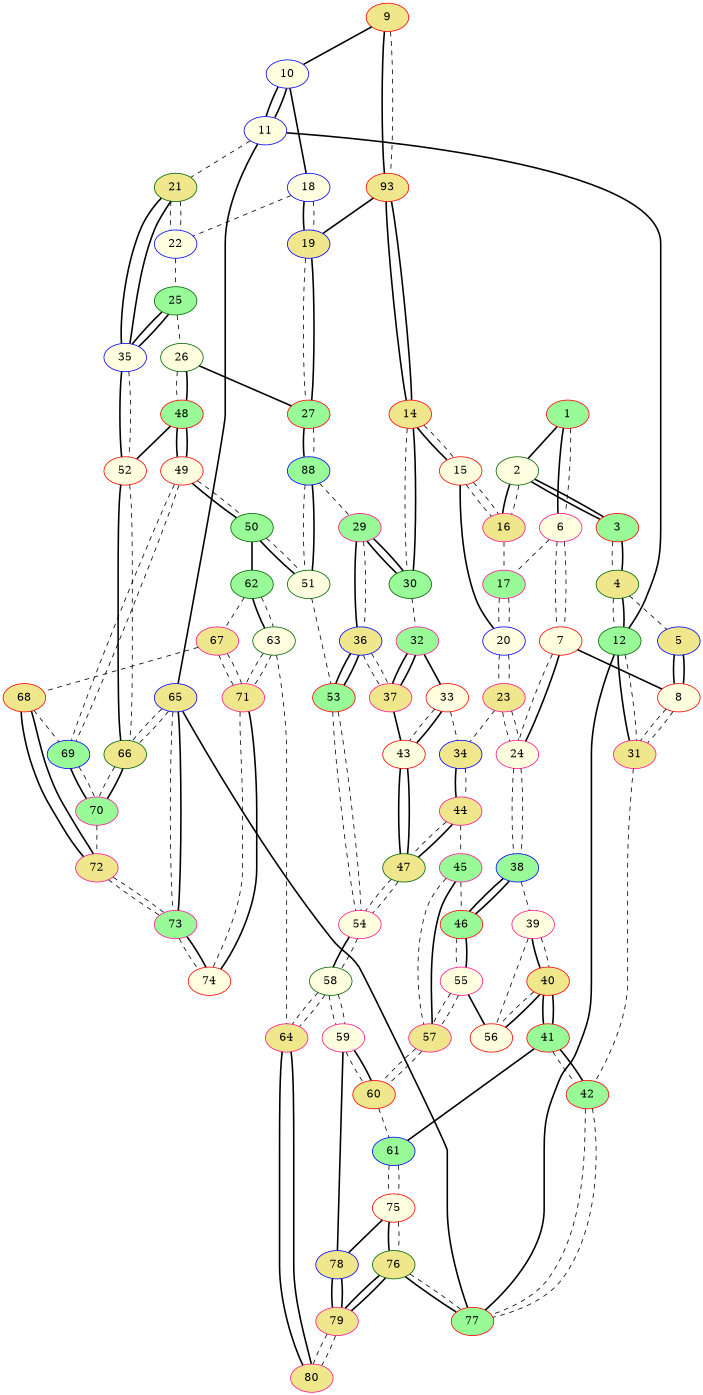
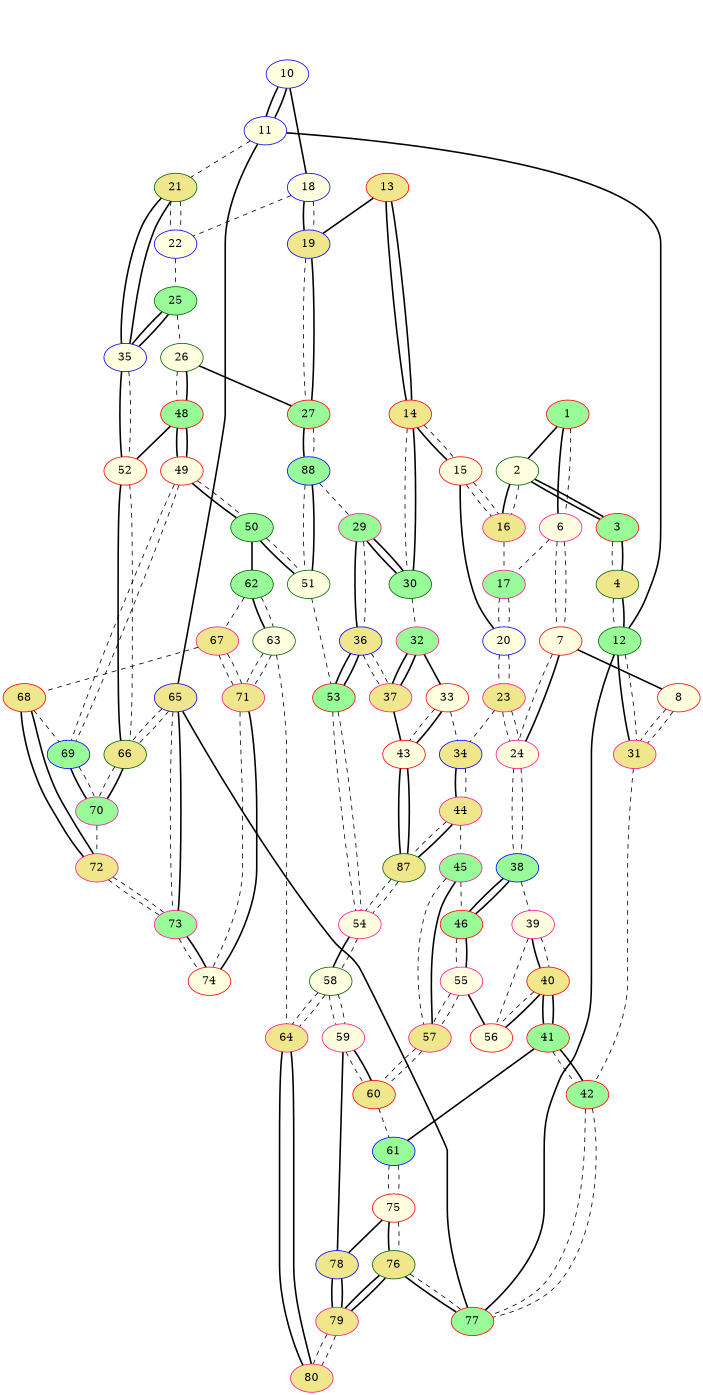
node "9": removed
node "93": label "93" -> "13"
node "5": removed
node "47": label "47" -> "87"
